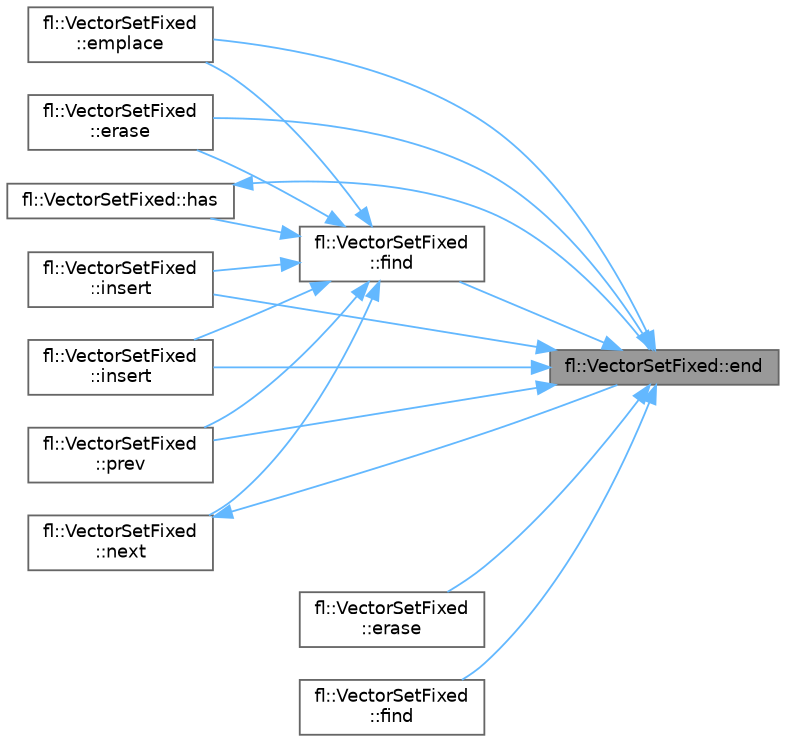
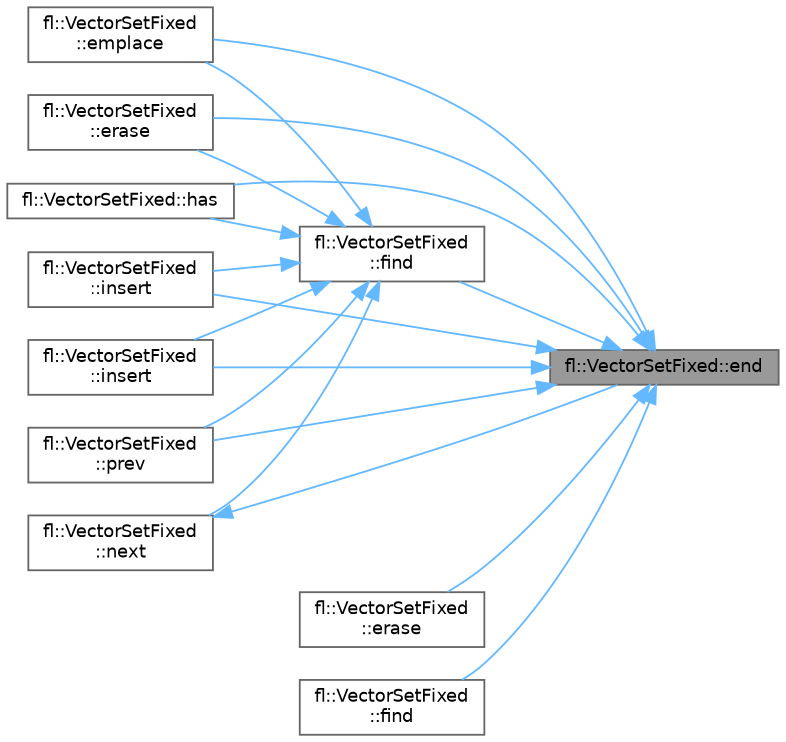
edge "fl::VectorSetFixed::end" -> "fl::VectorSetFixed::has": reversed
